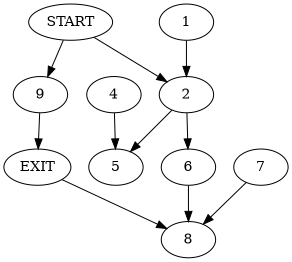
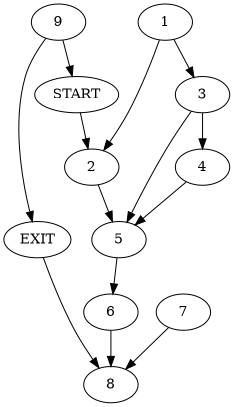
edge "START" -> "9": reversed
node "3": added
edge "2" -> "6": now "5" -> "6"
